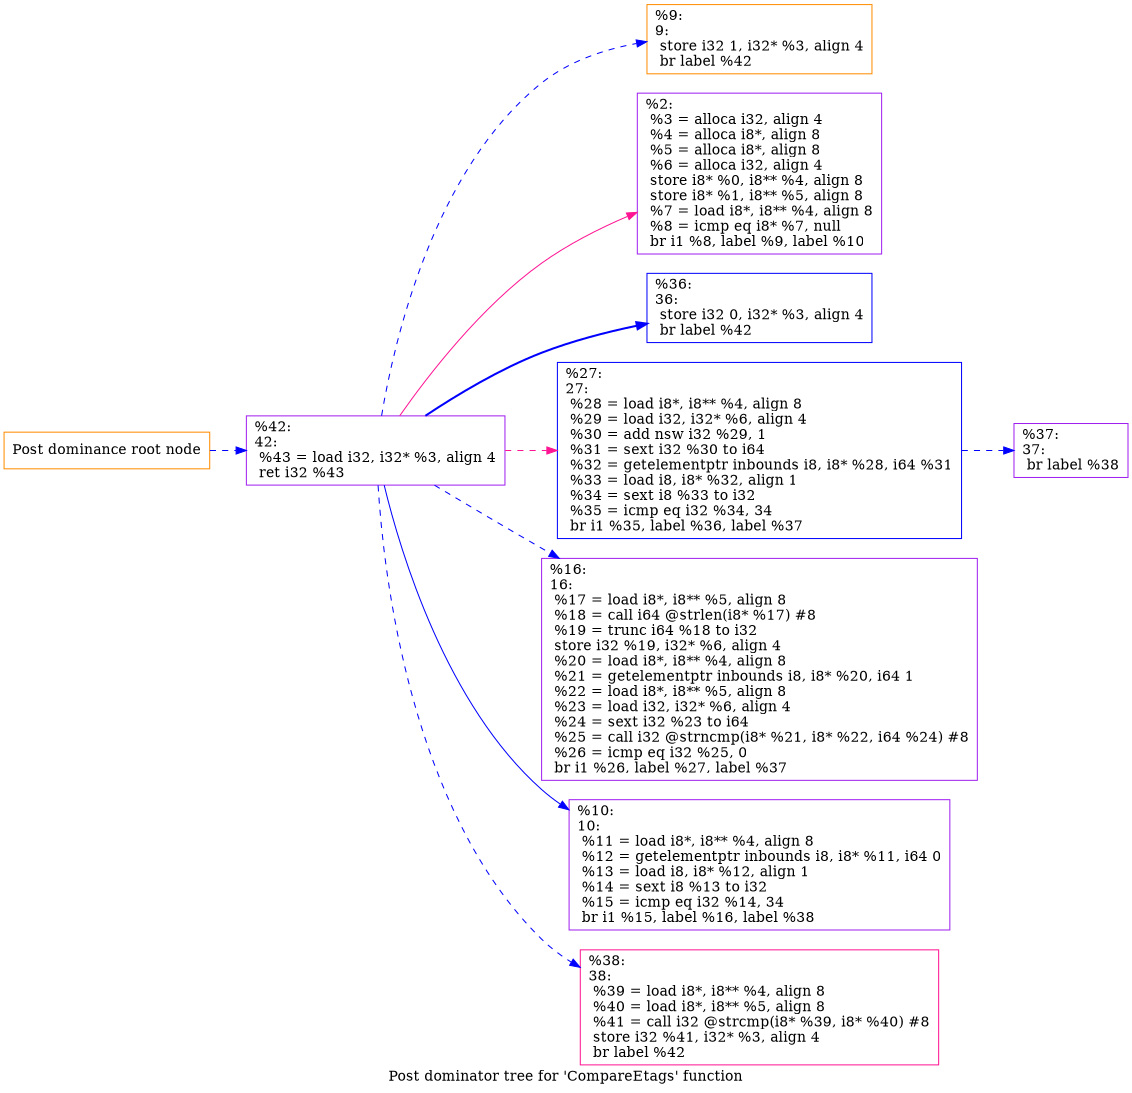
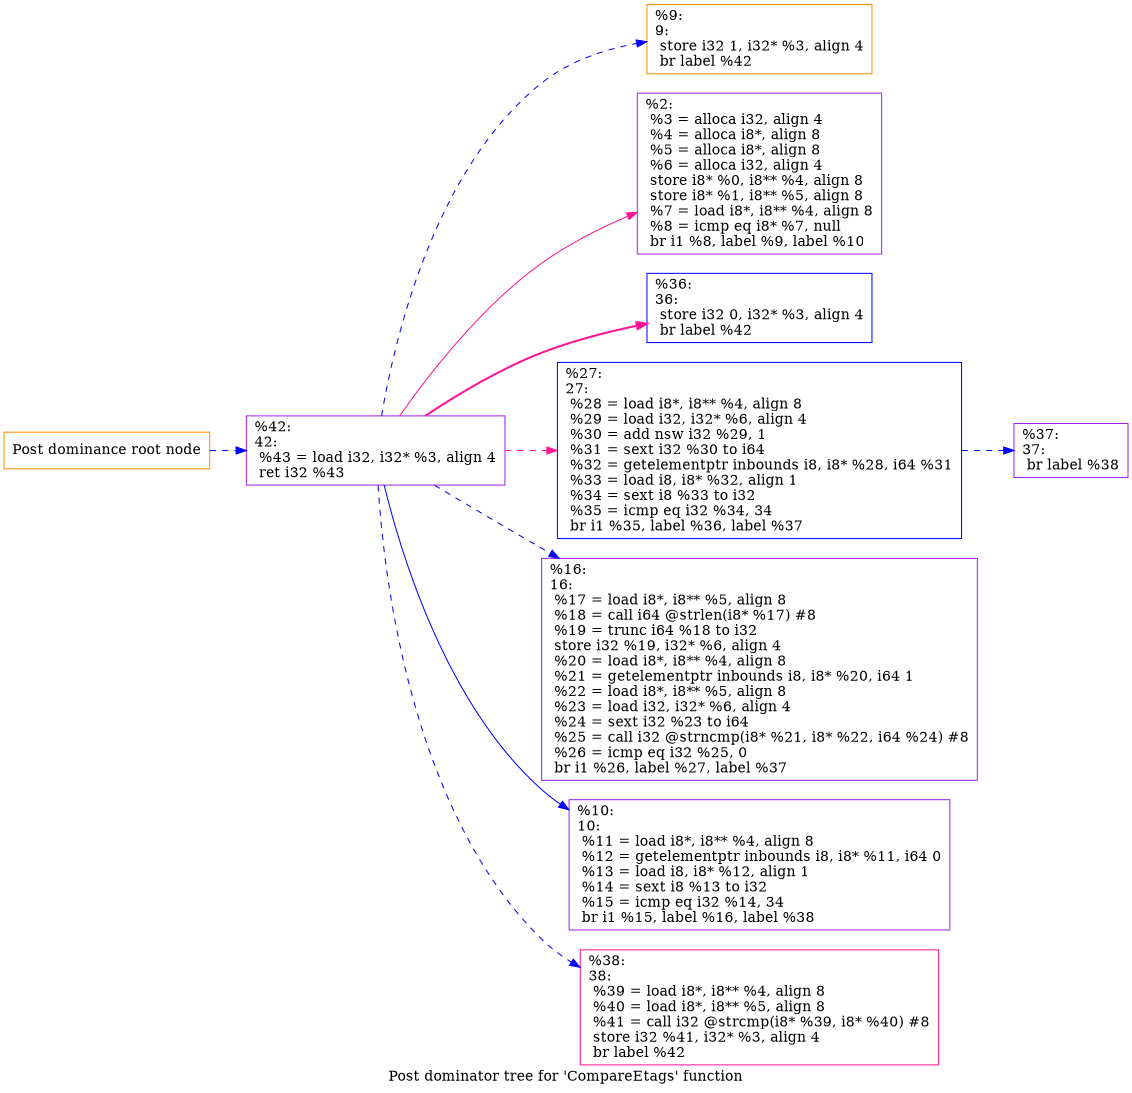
edge "%42:" -> "%36:": color blue -> deeppink
